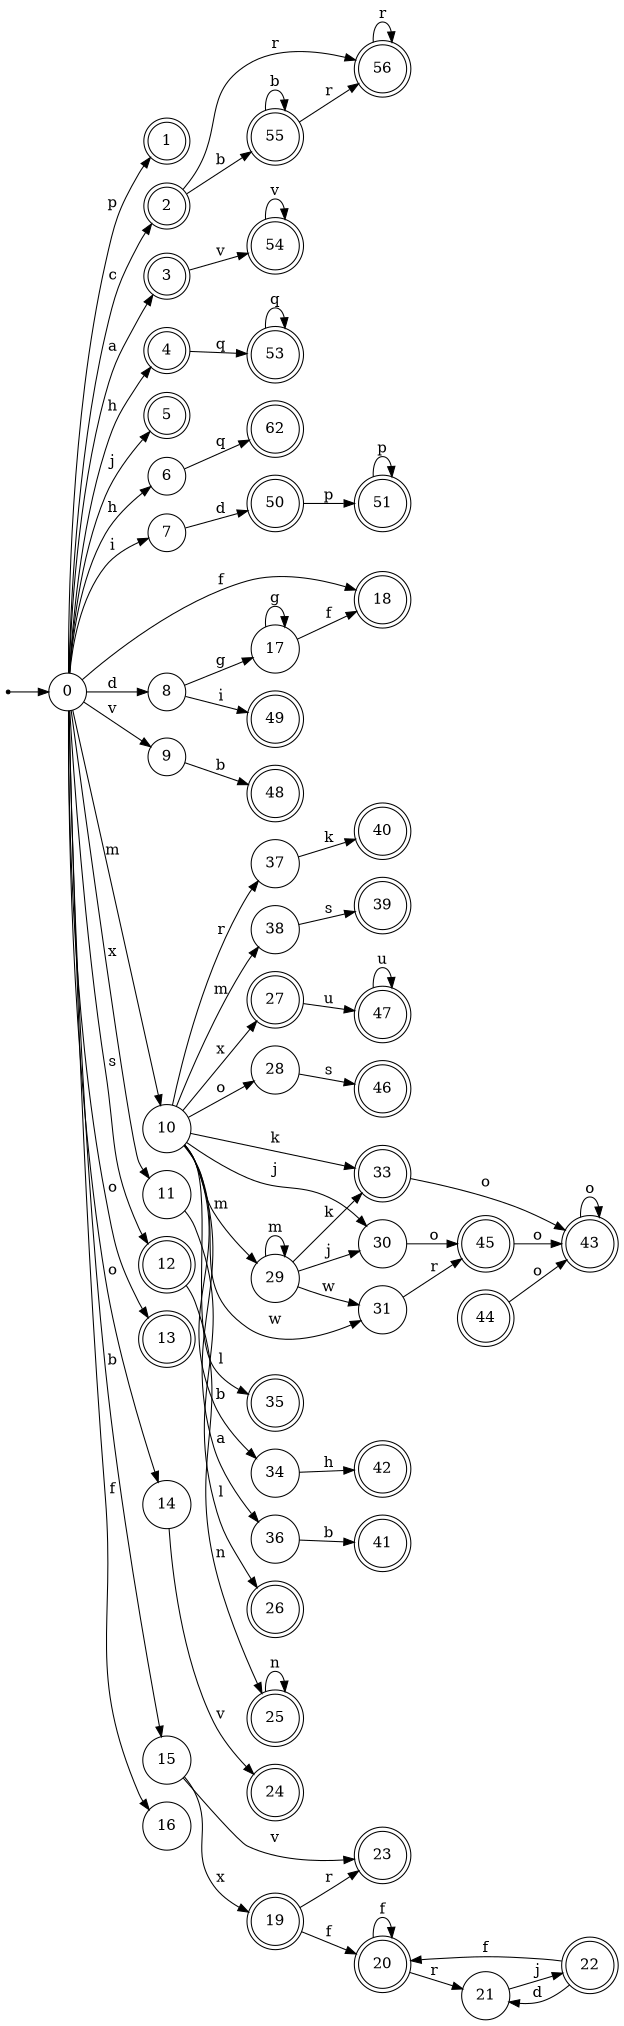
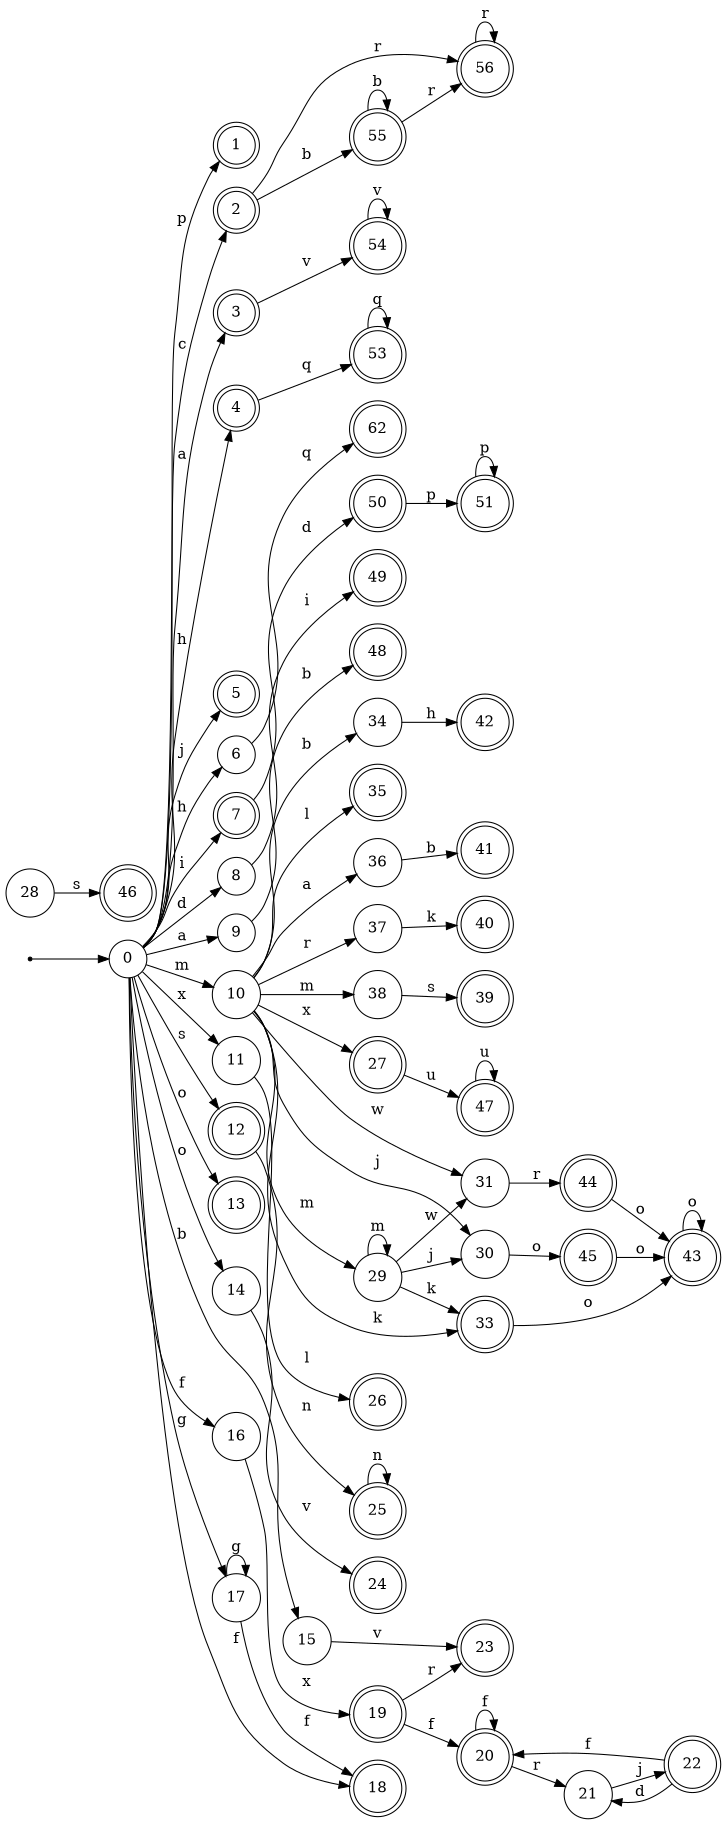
node "7": shape circle -> doublecircle
edge "8" -> "17": now "0" -> "17"
edge "0" -> "9": label "v" -> "a"
edge "10" -> "28": removed, label "o"
edge "31" -> "45": now "31" -> "44"
edge "15" -> "19": now "16" -> "19"
